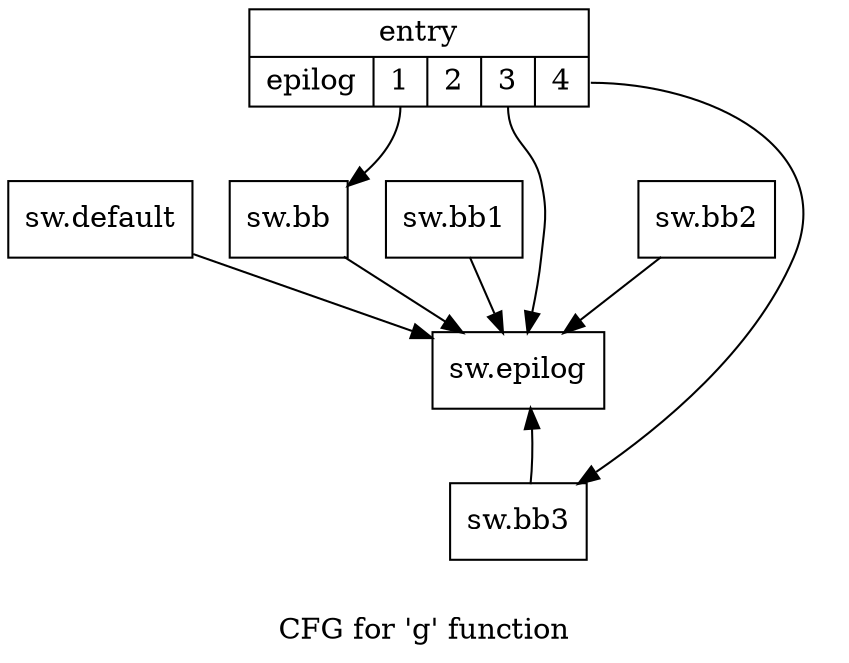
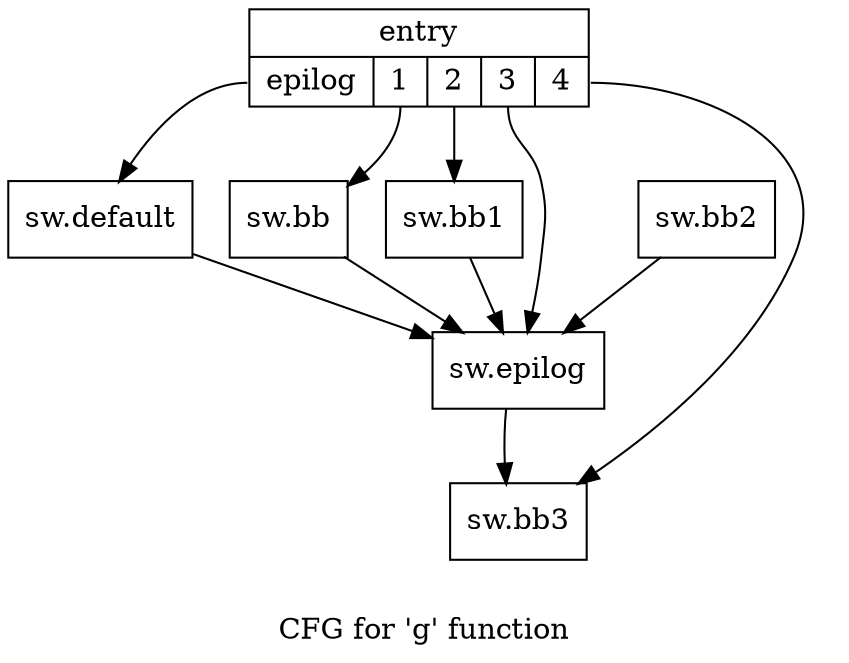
edge "entry" -> "sw.default": added
edge "entry" -> "sw.bb1": added
edge "sw.bb3" -> "sw.epilog": reversed
